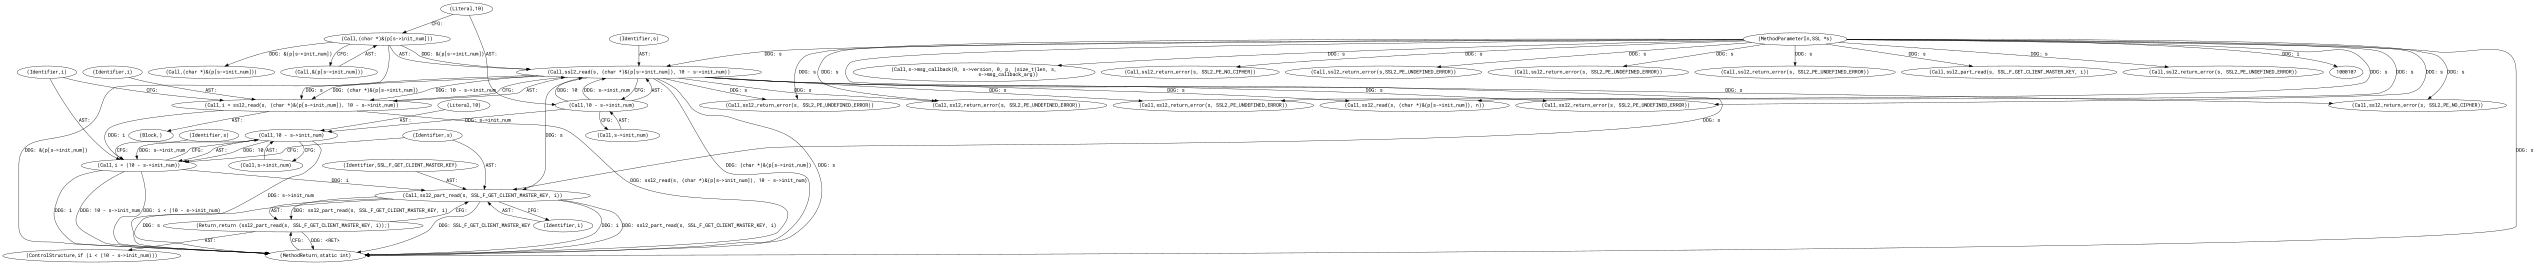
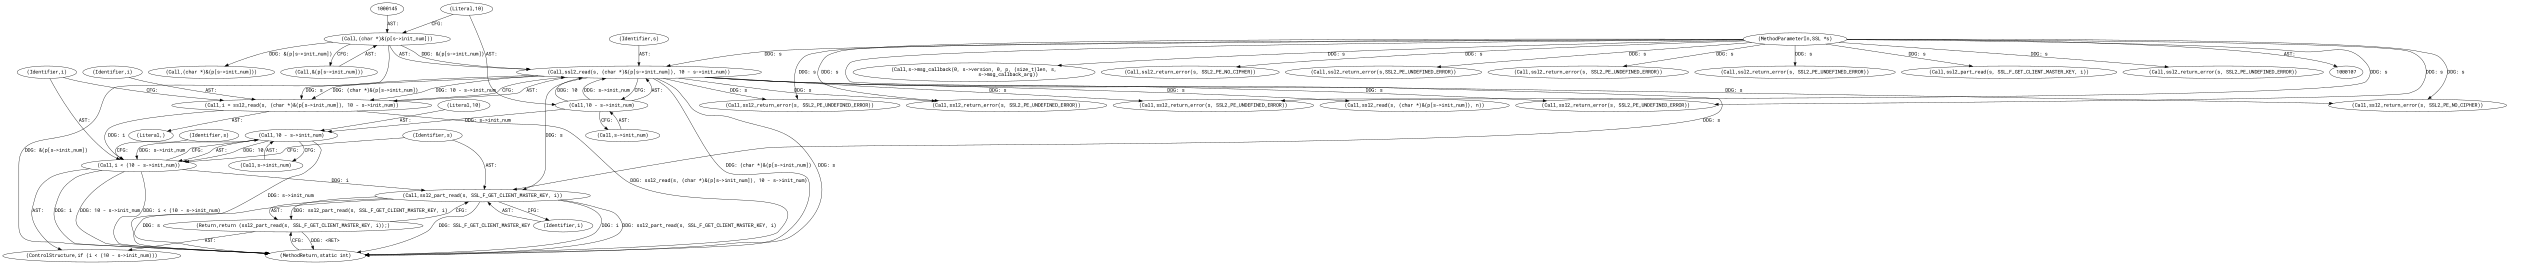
node "1000145": added
edge "(MethodParameterIn,SSL *s)" -> "1000107": label "DDG: i" -> "AST: "
edge "(MethodParameterIn,SSL *s)" -> "(Call,ssl2_read(s, (char *)&(p[s->init_num]), n))": removed, label "DDG: s"
node "(Block,)": label "(Block,)" -> "(Literal,)"
node "(Identifier,SSL_F_GET_CLIENT_MASTER_KEY)": removed
edge "(Call,i < (10 - s->init_num))" -> "(ControlStructure,if (i < (10 - s->init_num)))": added, label "AST:"
edge "(MethodParameterIn,SSL *s)" -> "(MethodReturn,static int)": removed, label "DDG: s"
